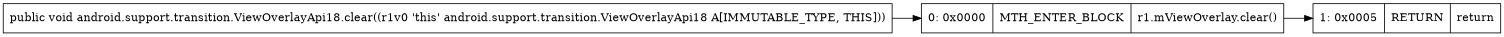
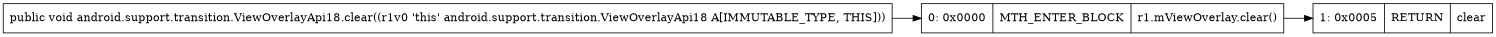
node "1: 0x0005": text "return" -> "clear"
